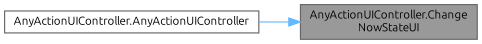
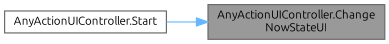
node "AnyActionUIController.AnyActionUIController": label "AnyActionUIController.AnyActionUIController" -> "AnyActionUIController.Start"
